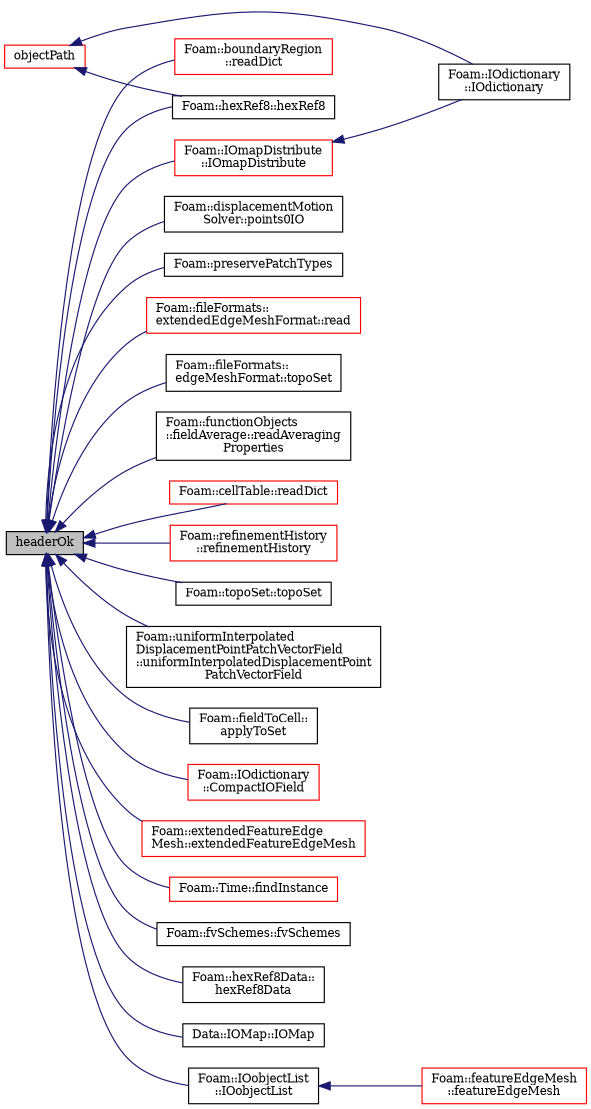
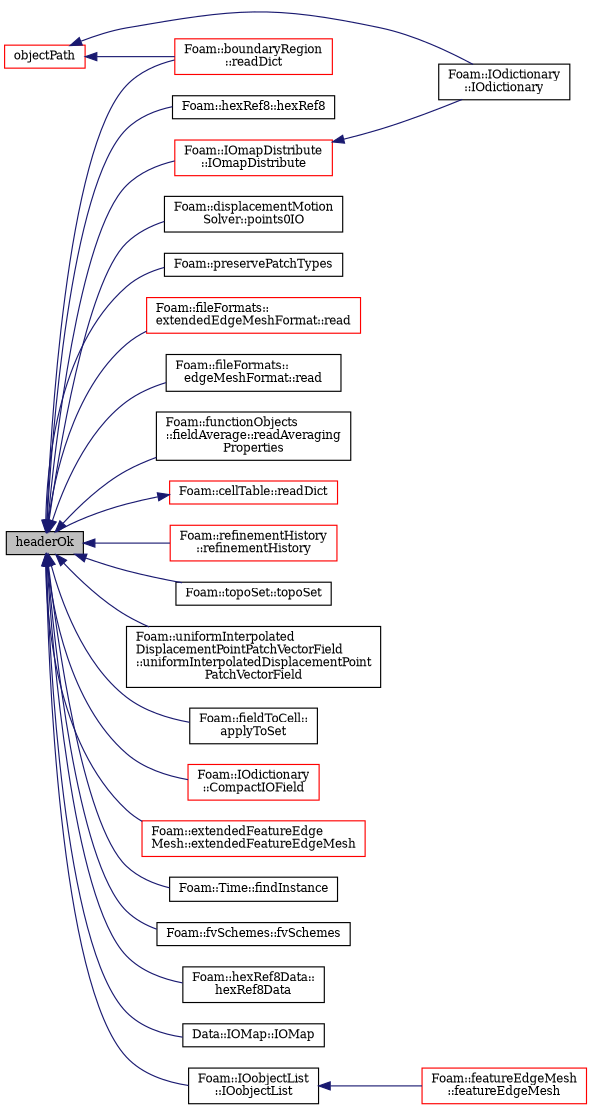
edge "Foam::hexRef8::hexRef8" -> "objectPath": now "Foam::boundaryRegion ::readDict" -> "objectPath"
node "Foam::fileFormats:: edgeMeshFormat::topoSet": label "Foam::fileFormats:: edgeMeshFormat::topoSet" -> "Foam::fileFormats:: edgeMeshFormat::read"
edge "Foam::cellTable::readDict" -> "headerOk": reversed
node "Foam::Time::findInstance": color red -> black
